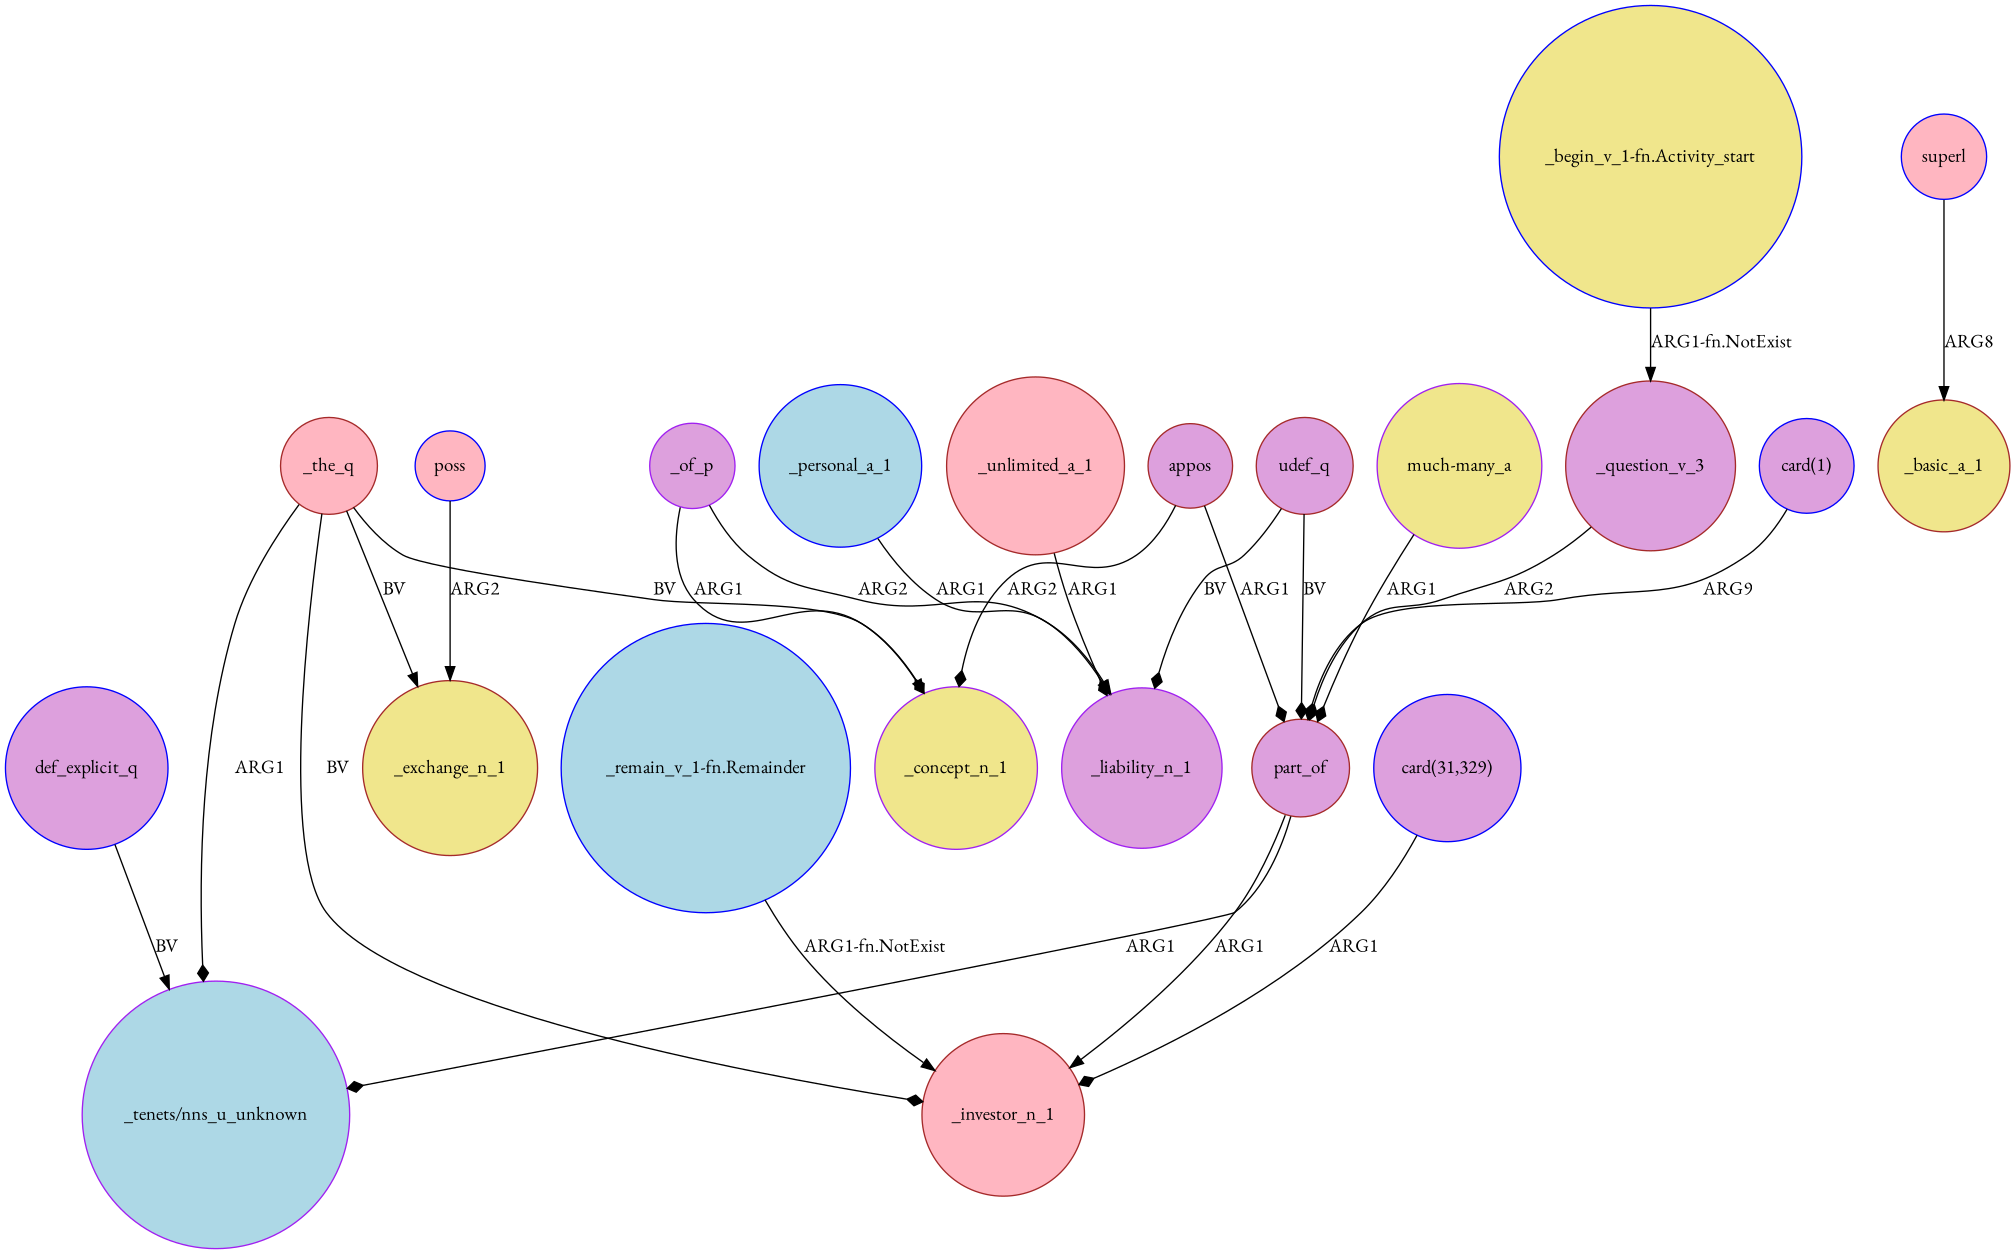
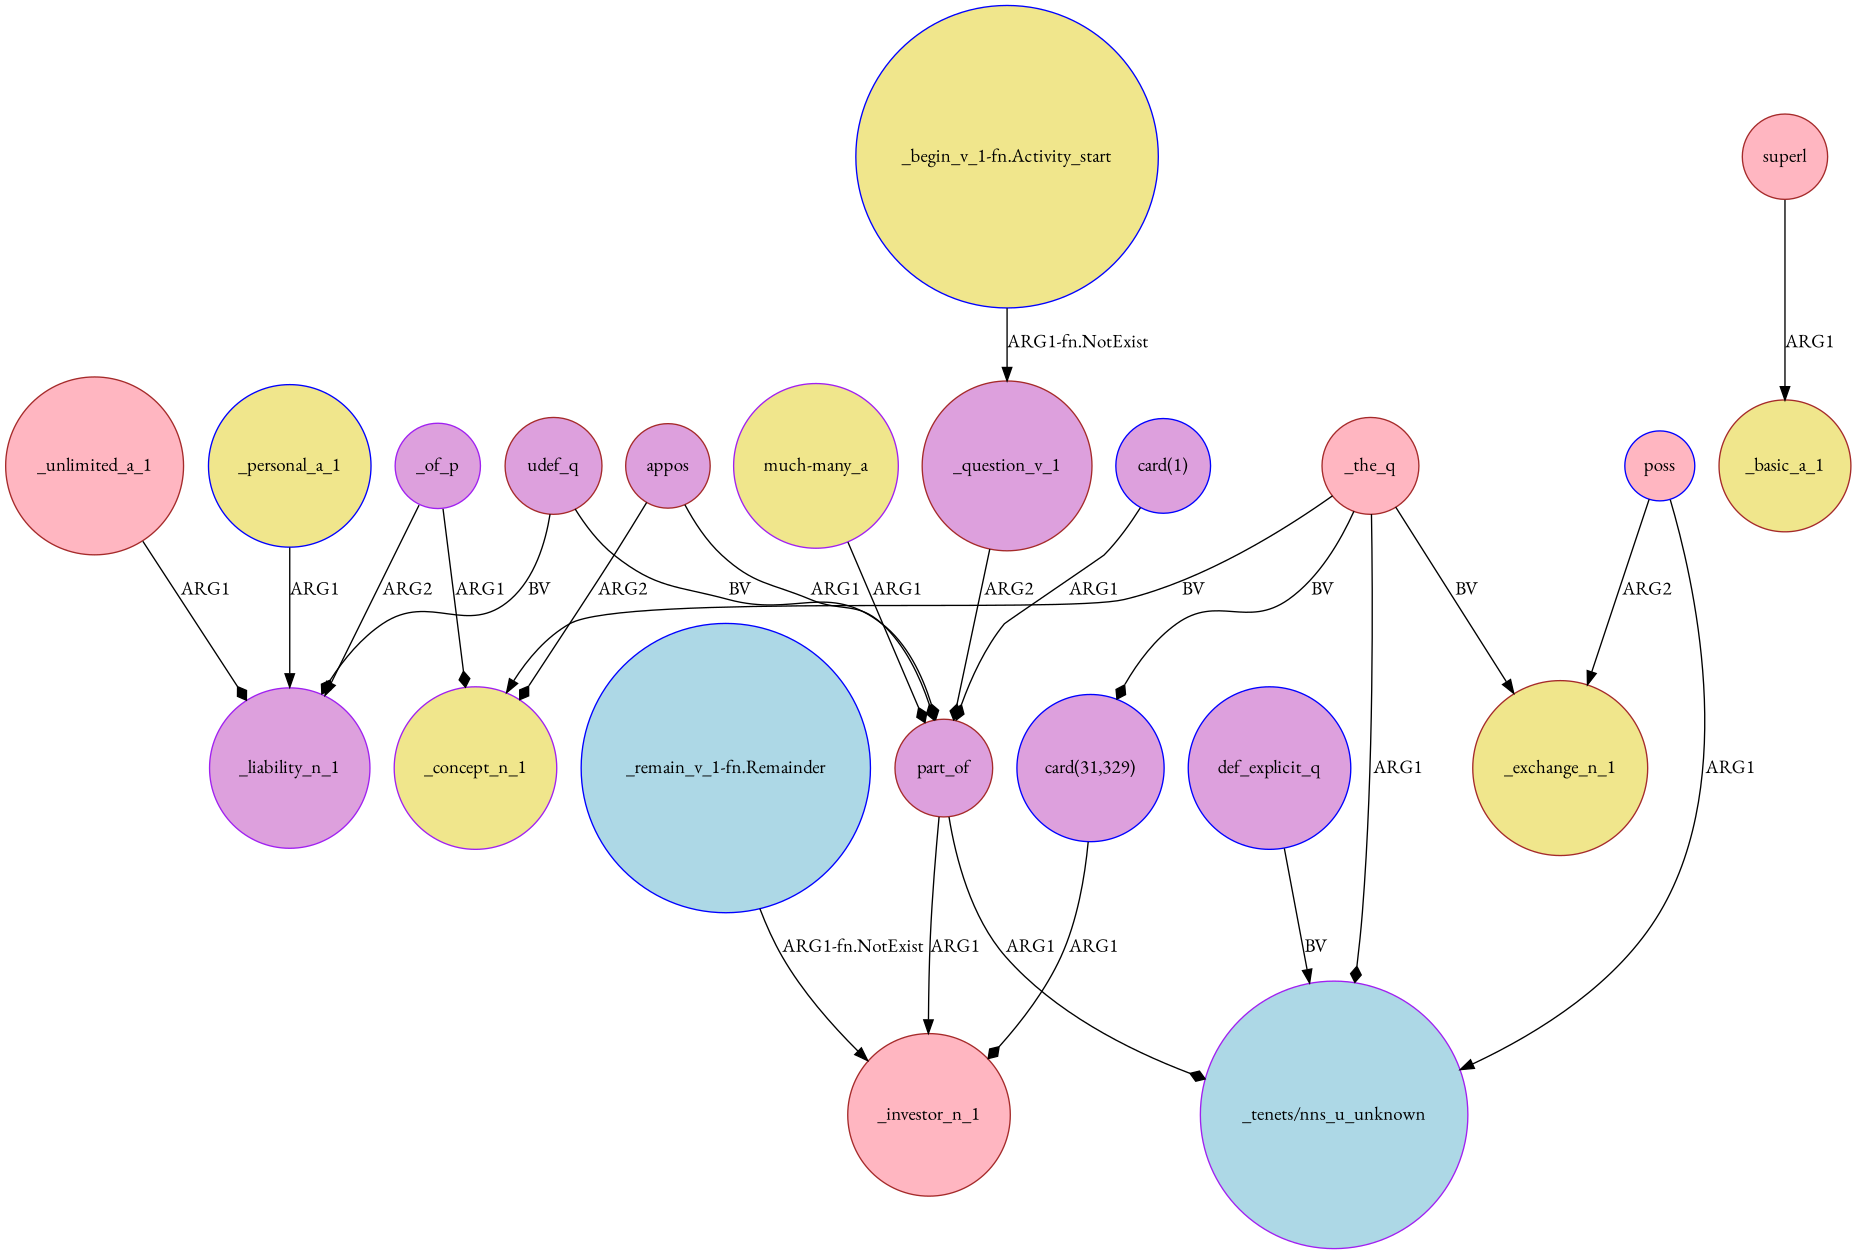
node "superl": color blue -> brown
edge "superl" -> "_basic_a_1": label "ARG8" -> "ARG1"
node "_personal_a_1": fillcolor lightblue -> khaki
node "_question_v_3": label "_question_v_3" -> "_question_v_1"
edge "card(1)" -> "part_of": label "ARG9" -> "ARG1"
edge "poss" -> "_tenets/nns_u_unknown": added, label "ARG1"
edge "_the_q" -> "_investor_n_1": now "_the_q" -> "card(31,329)"
